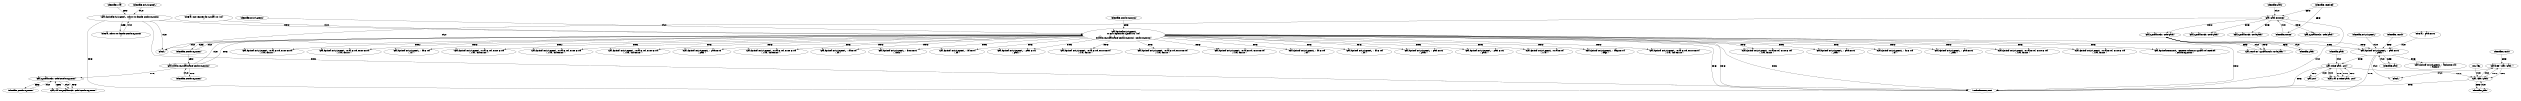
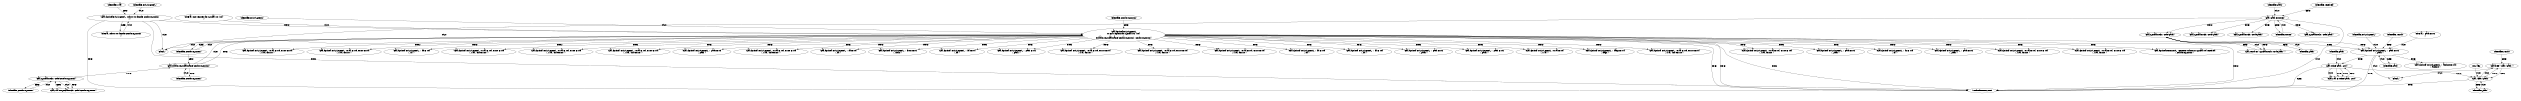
edge "(Identifier,received)" -> "(Identifier,NULL)": now "(Call,*path = NULL)" -> "(Identifier,NULL)"
edge "(Call,shadow_syscall_name(condor_sysnum))" -> "(Call,syscall_sock->code(condor_sysnum))": reversed
edge "(Call,utime(path, &ut))" -> "(MethodReturn,RET)": label "DDG: " -> "CFG: "
node "(Call,&ut)": removed
